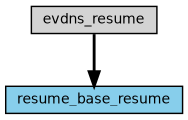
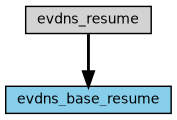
node "resume_base_resume": label "resume_base_resume" -> "evdns_base_resume"
